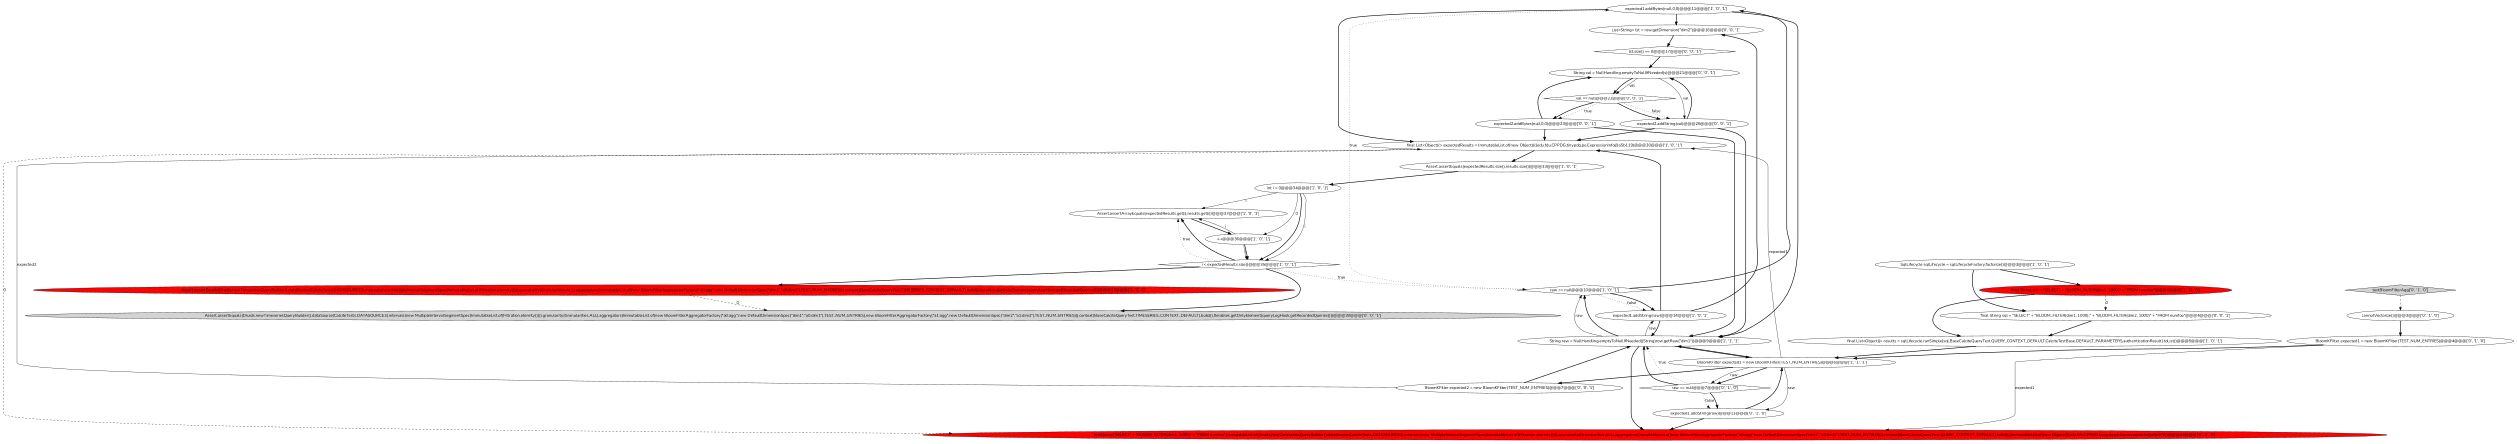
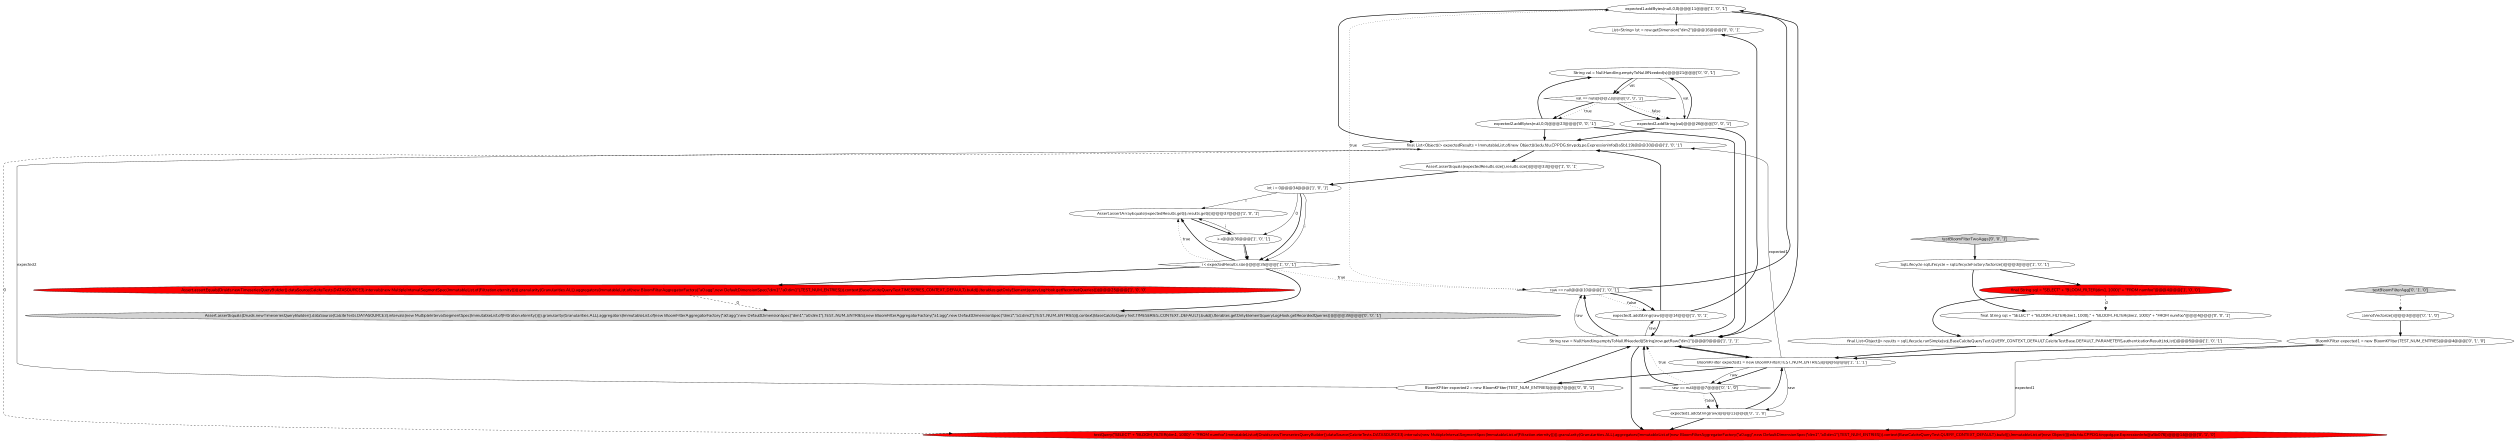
node "lst.size() == 0@@@17@@@['0', '0', '1']": removed
node "testBloomFilterTwoAggs['0', '0', '1']": added
